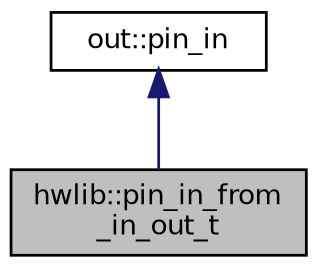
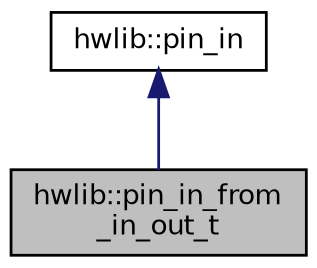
node "out::pin_in": label "out::pin_in" -> "hwlib::pin_in"
